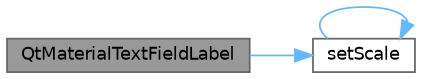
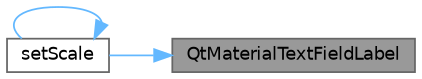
edge "QtMaterialTextFieldLabel" -> "setScale": reversed
